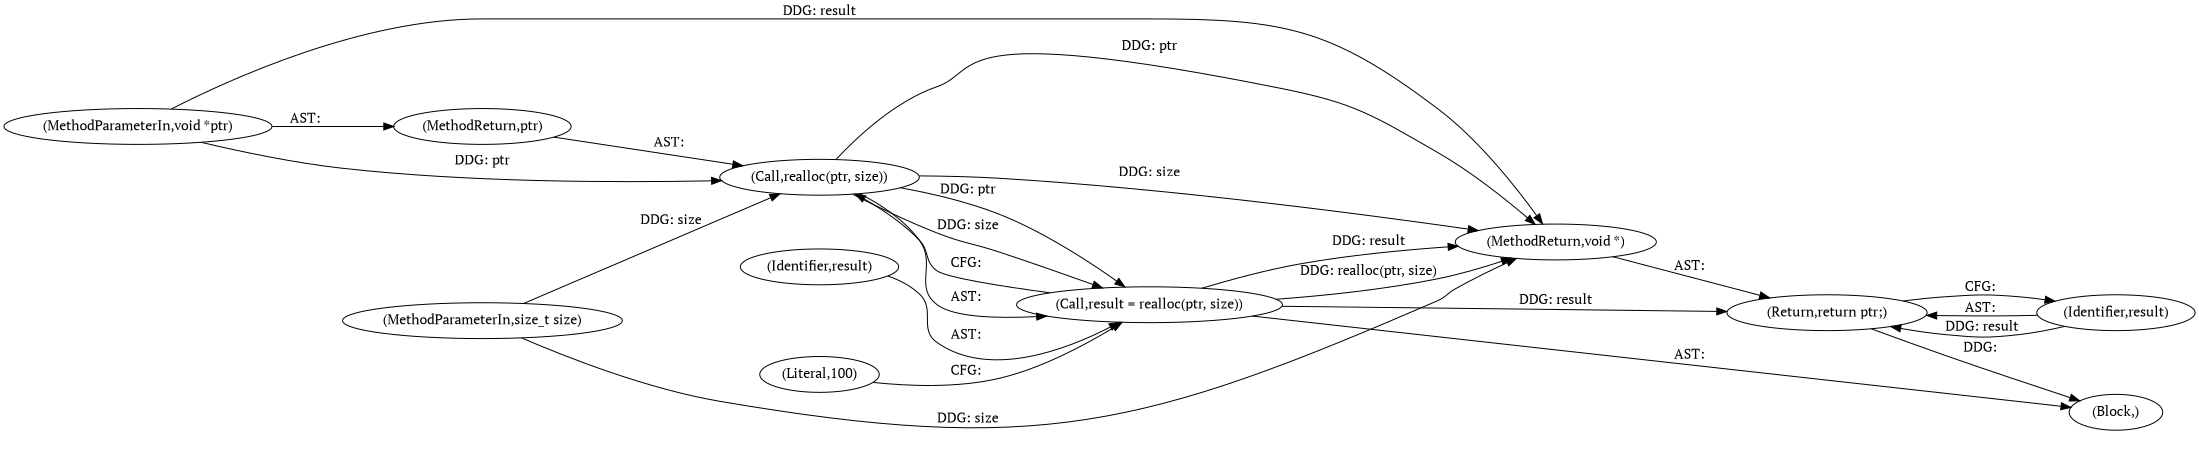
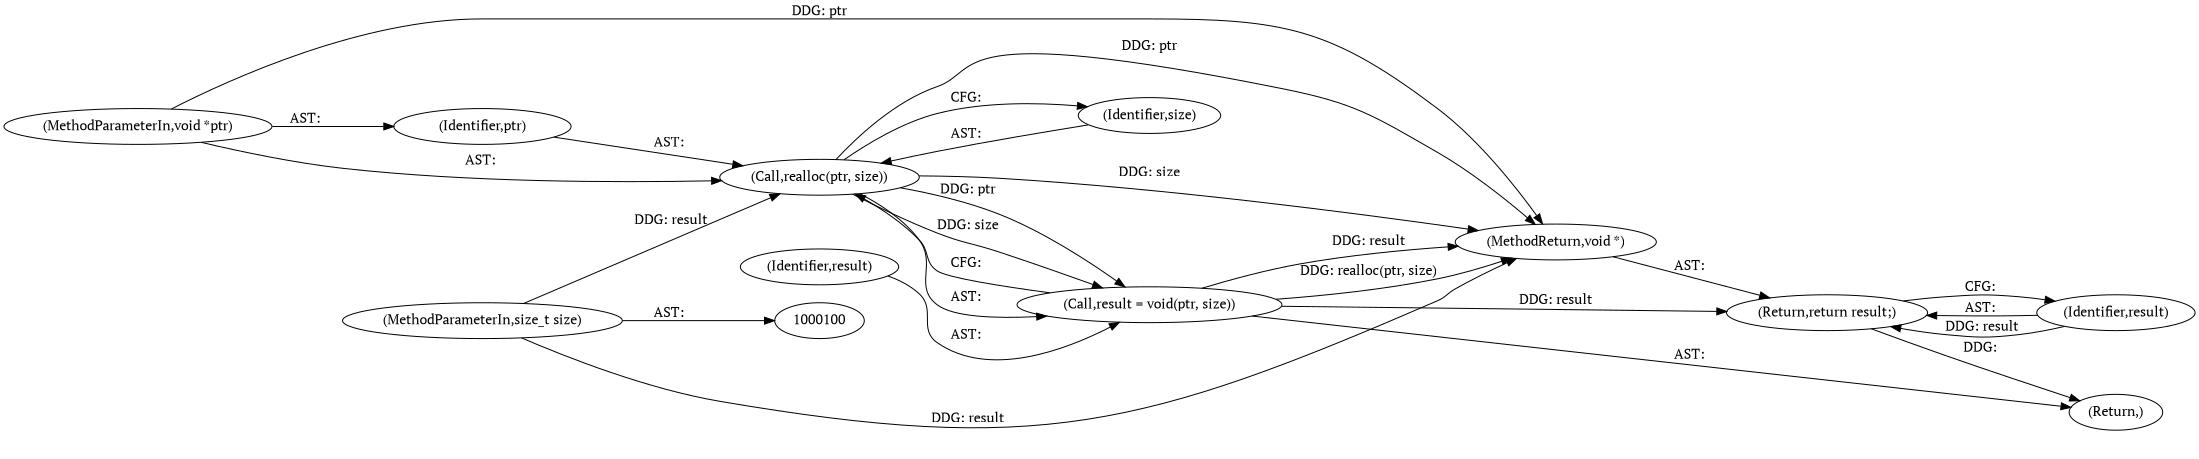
edge "(MethodParameterIn,void *ptr)" -> "(MethodReturn,void *)": label "DDG: result" -> "DDG: ptr"
node "(Identifier,size)": added
node "(MethodReturn,ptr)": label "(MethodReturn,ptr)" -> "(Identifier,ptr)"
edge "(MethodParameterIn,void *ptr)" -> "(Call,realloc(ptr, size))": label "DDG: ptr" -> "AST: "
edge "(MethodParameterIn,size_t size)" -> "(Call,realloc(ptr, size))": label "DDG: size" -> "DDG: result"
node "(Call,result = realloc(ptr, size))": label "(Call,result = realloc(ptr, size))" -> "(Call,result = void(ptr, size))"
node "(Return,return ptr;)": label "(Return,return ptr;)" -> "(Return,return result;)"
node "1000100": added
node "(Literal,100)": removed
node "(Block,)": label "(Block,)" -> "(Return,)"
edge "(MethodParameterIn,size_t size)" -> "(MethodReturn,void *)": label "DDG: size" -> "DDG: result"
